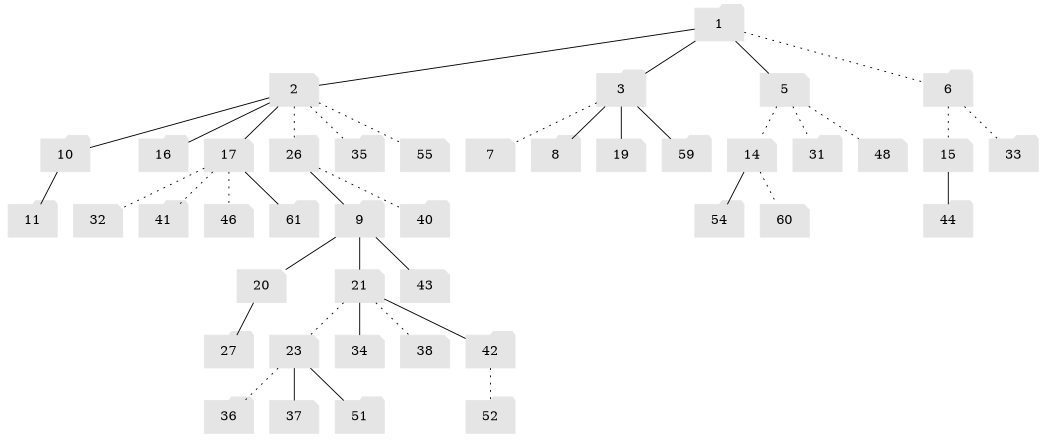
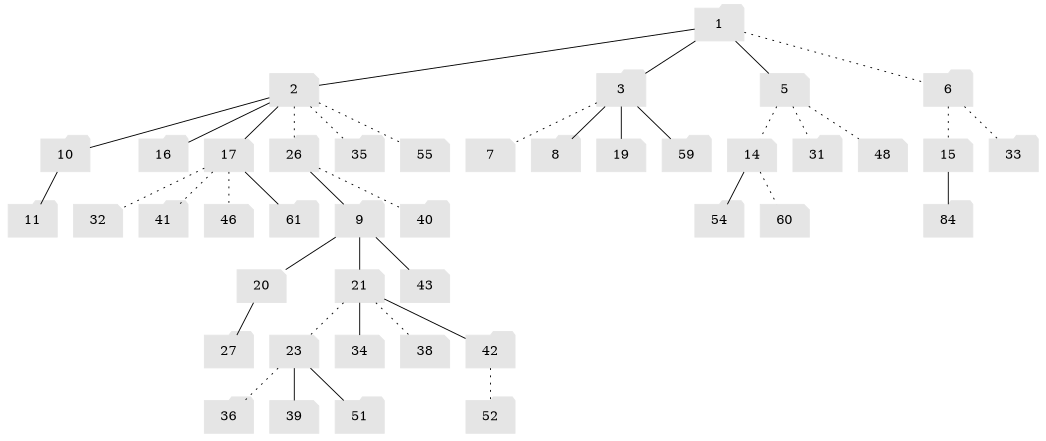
node "44": label "44" -> "84"
node "37": label "37" -> "39"
